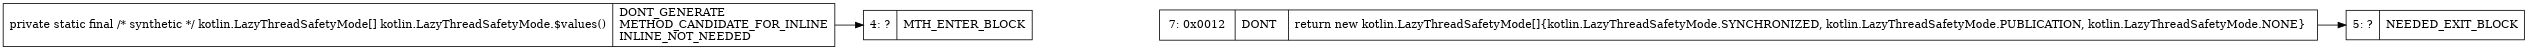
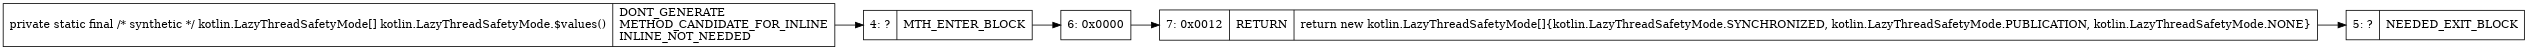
node "6: 0x0000": added
node "7: 0x0012": text "DONT" -> "RETURN"
